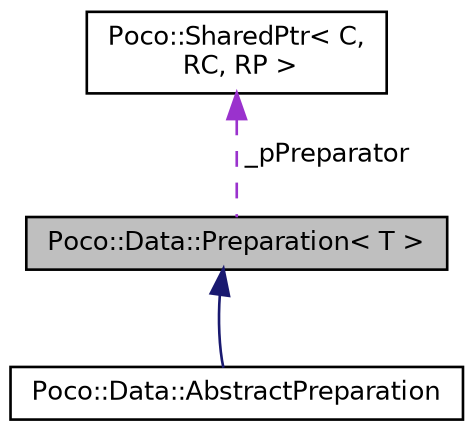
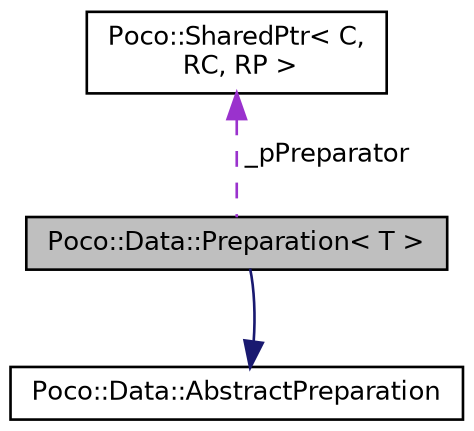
edge "Poco::Data::AbstractPreparation" -> "Poco::Data::Preparation< T >": reversed
